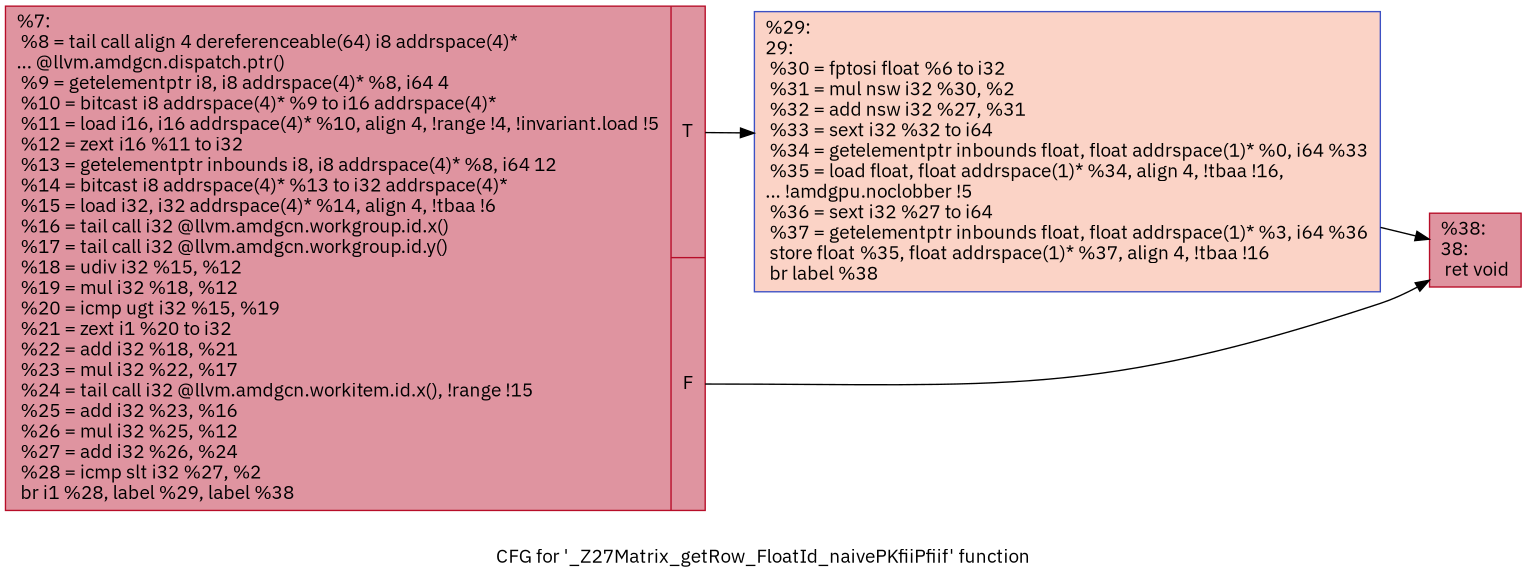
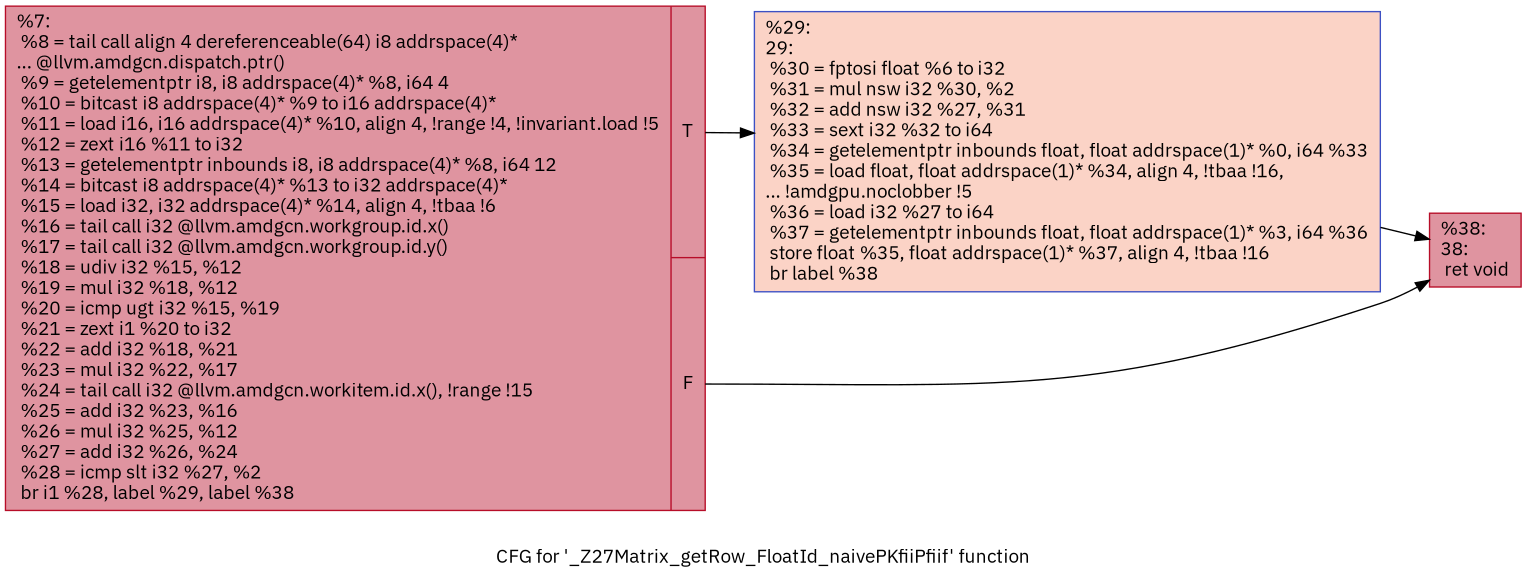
node "%29:": text "%36 = sext i32 %27 to i64" -> "%36 = load i32 %27 to i64"
